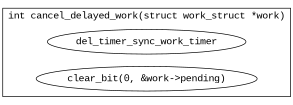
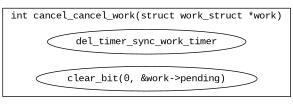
cluster "int cancel_delayed_work(struct work_struct *work)": label "int cancel_delayed_work(struct work_struct *work)" -> "int cancel_cancel_work(struct work_struct *work)"
